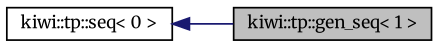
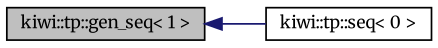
edge "kiwi::tp::gen_seq< 1 >" -> "kiwi::tp::seq< 0 >": reversed
